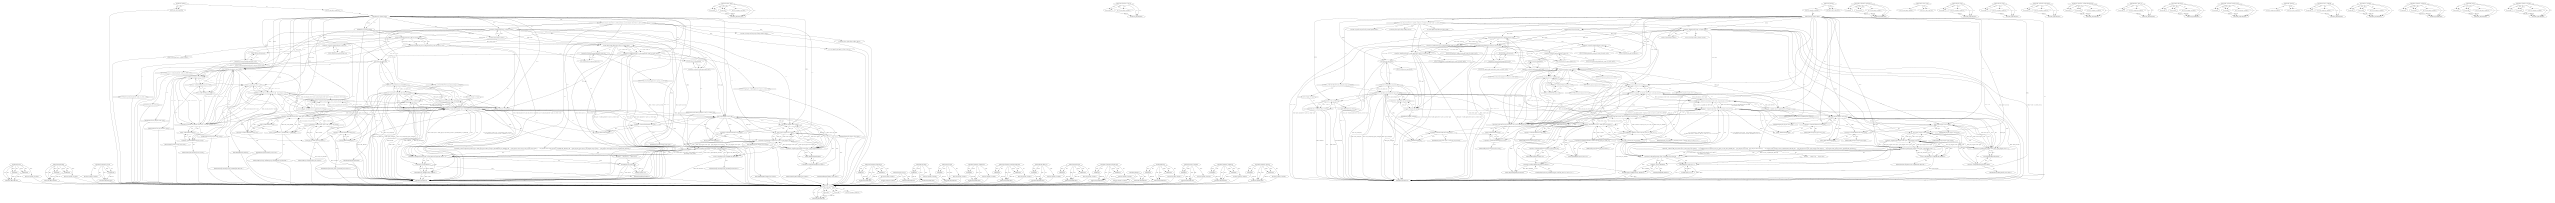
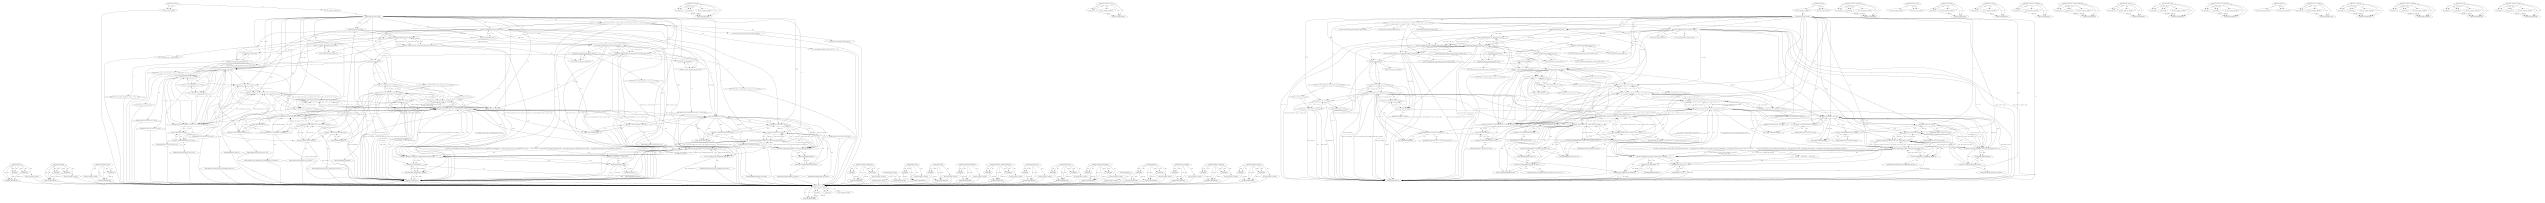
edge "(<operator>.indirectFieldAccess,current->nsproxy)" -> "(FIELD_IDENTIFIER,nsproxy,nsproxy)": label "DDG: !gid_valid(gid)" -> "AST: "
